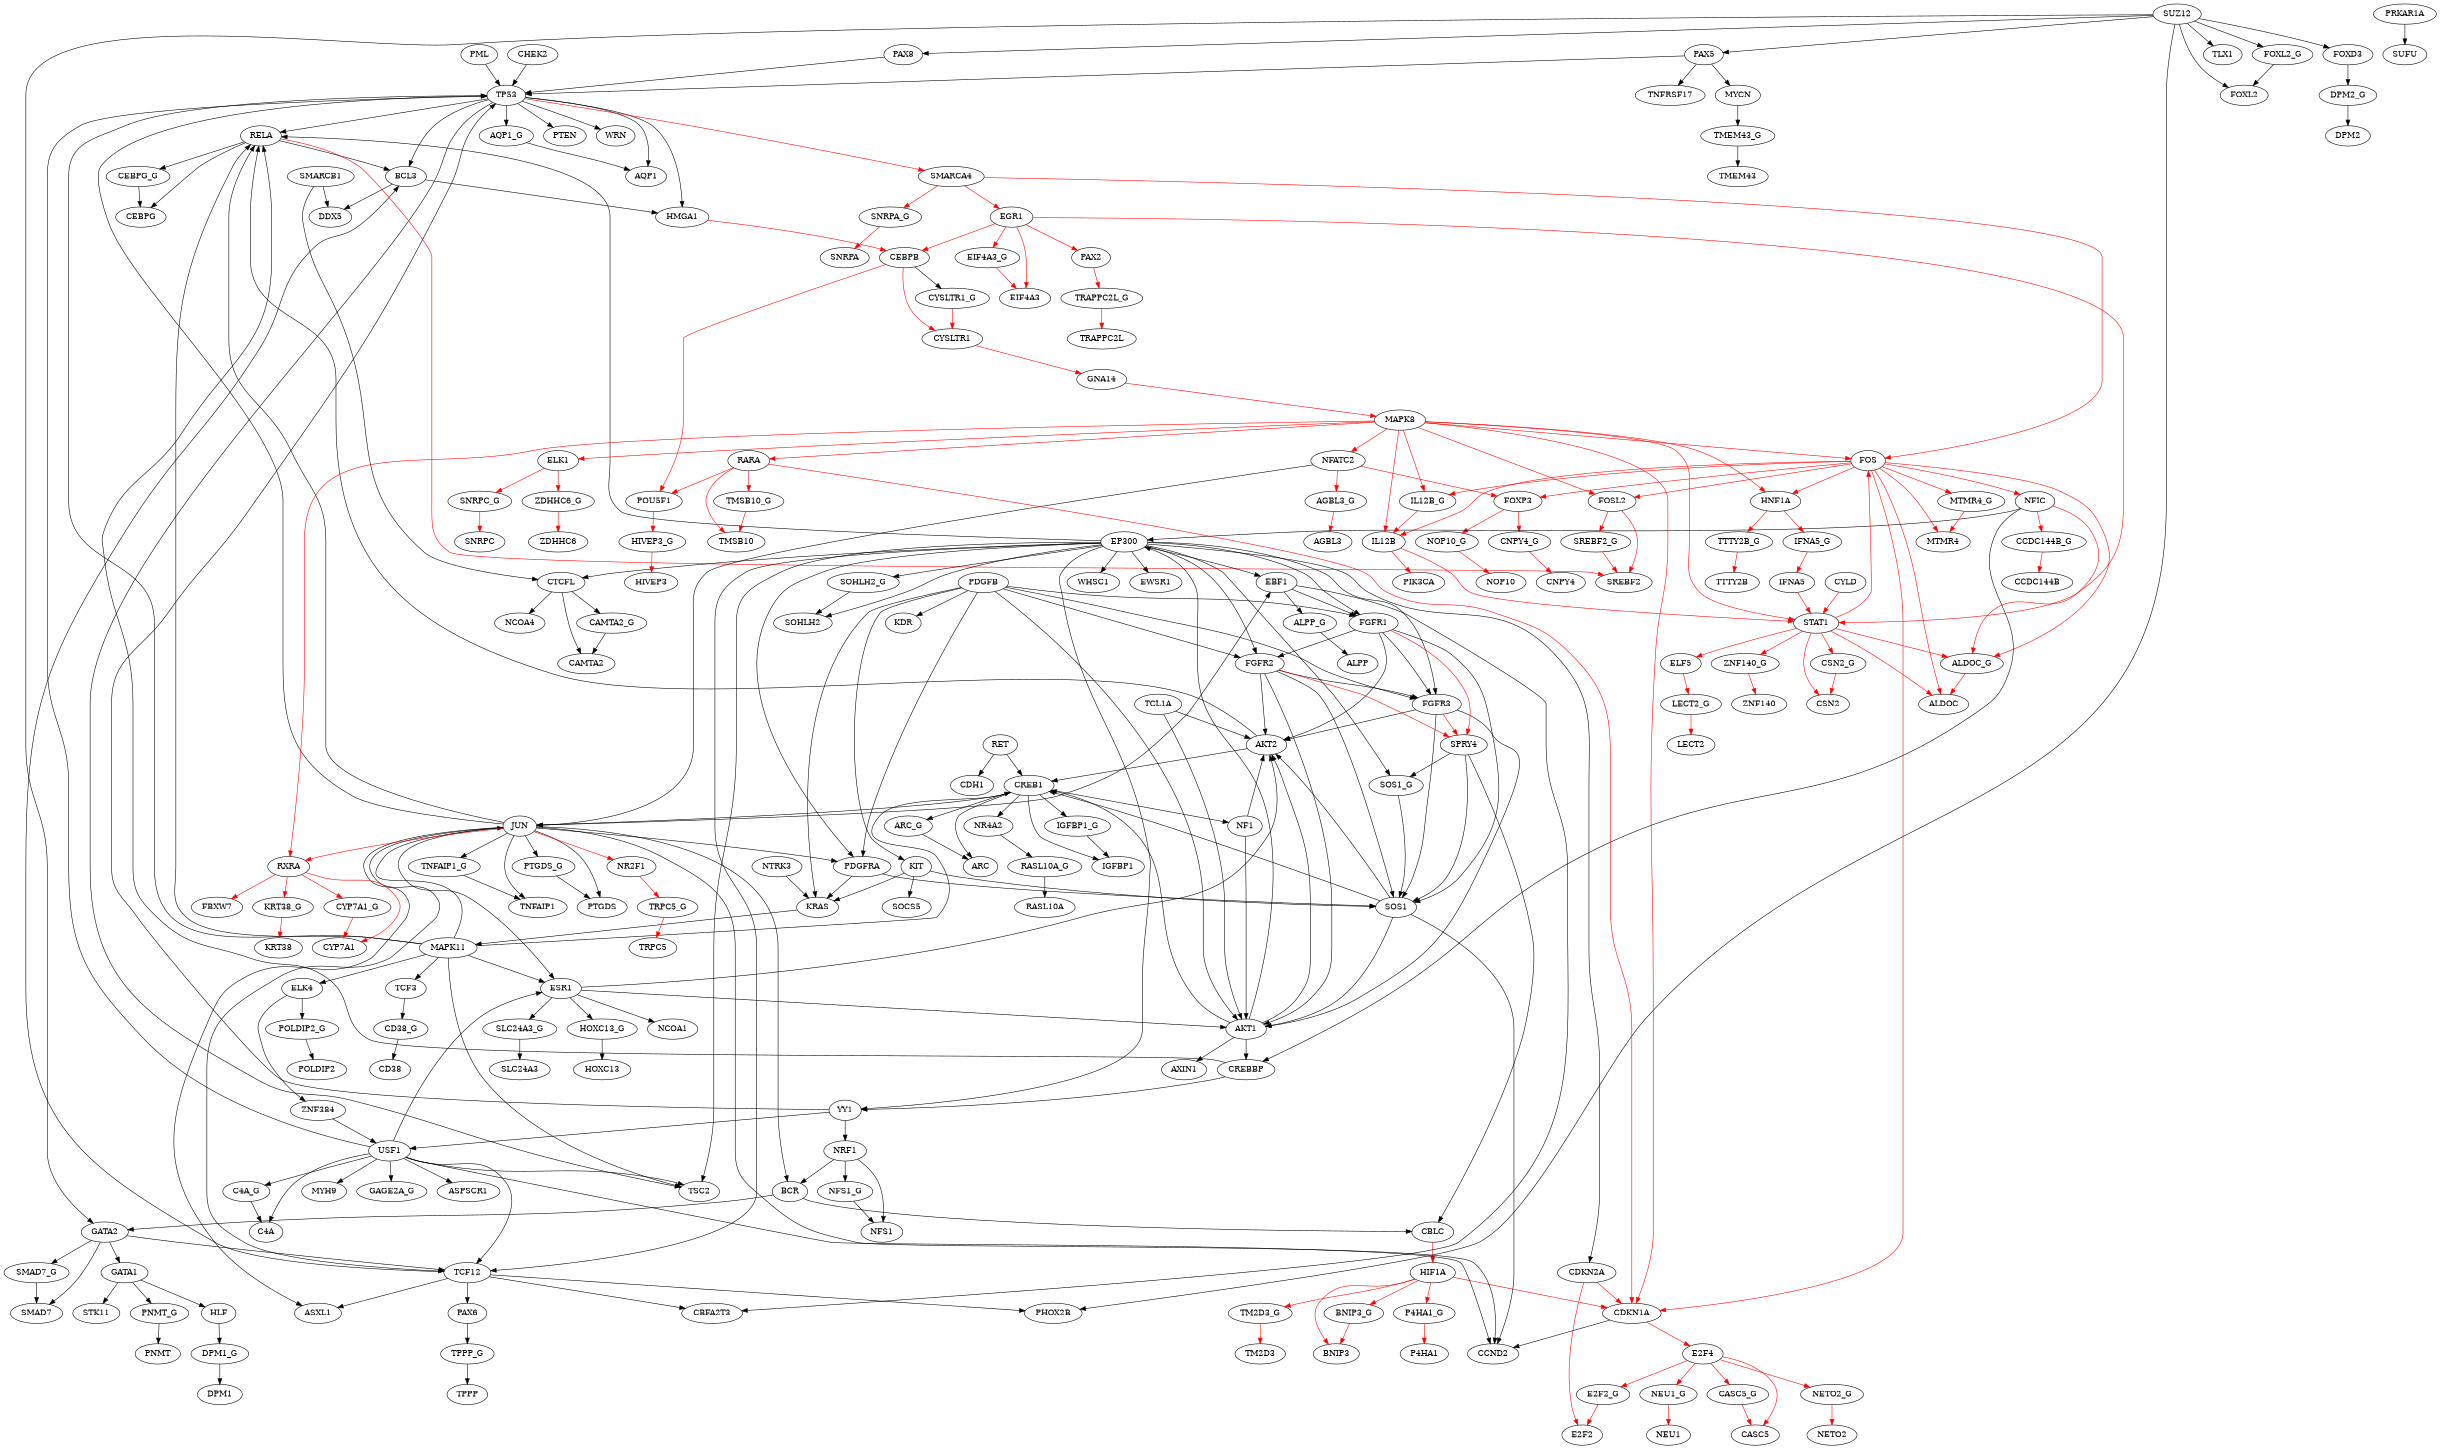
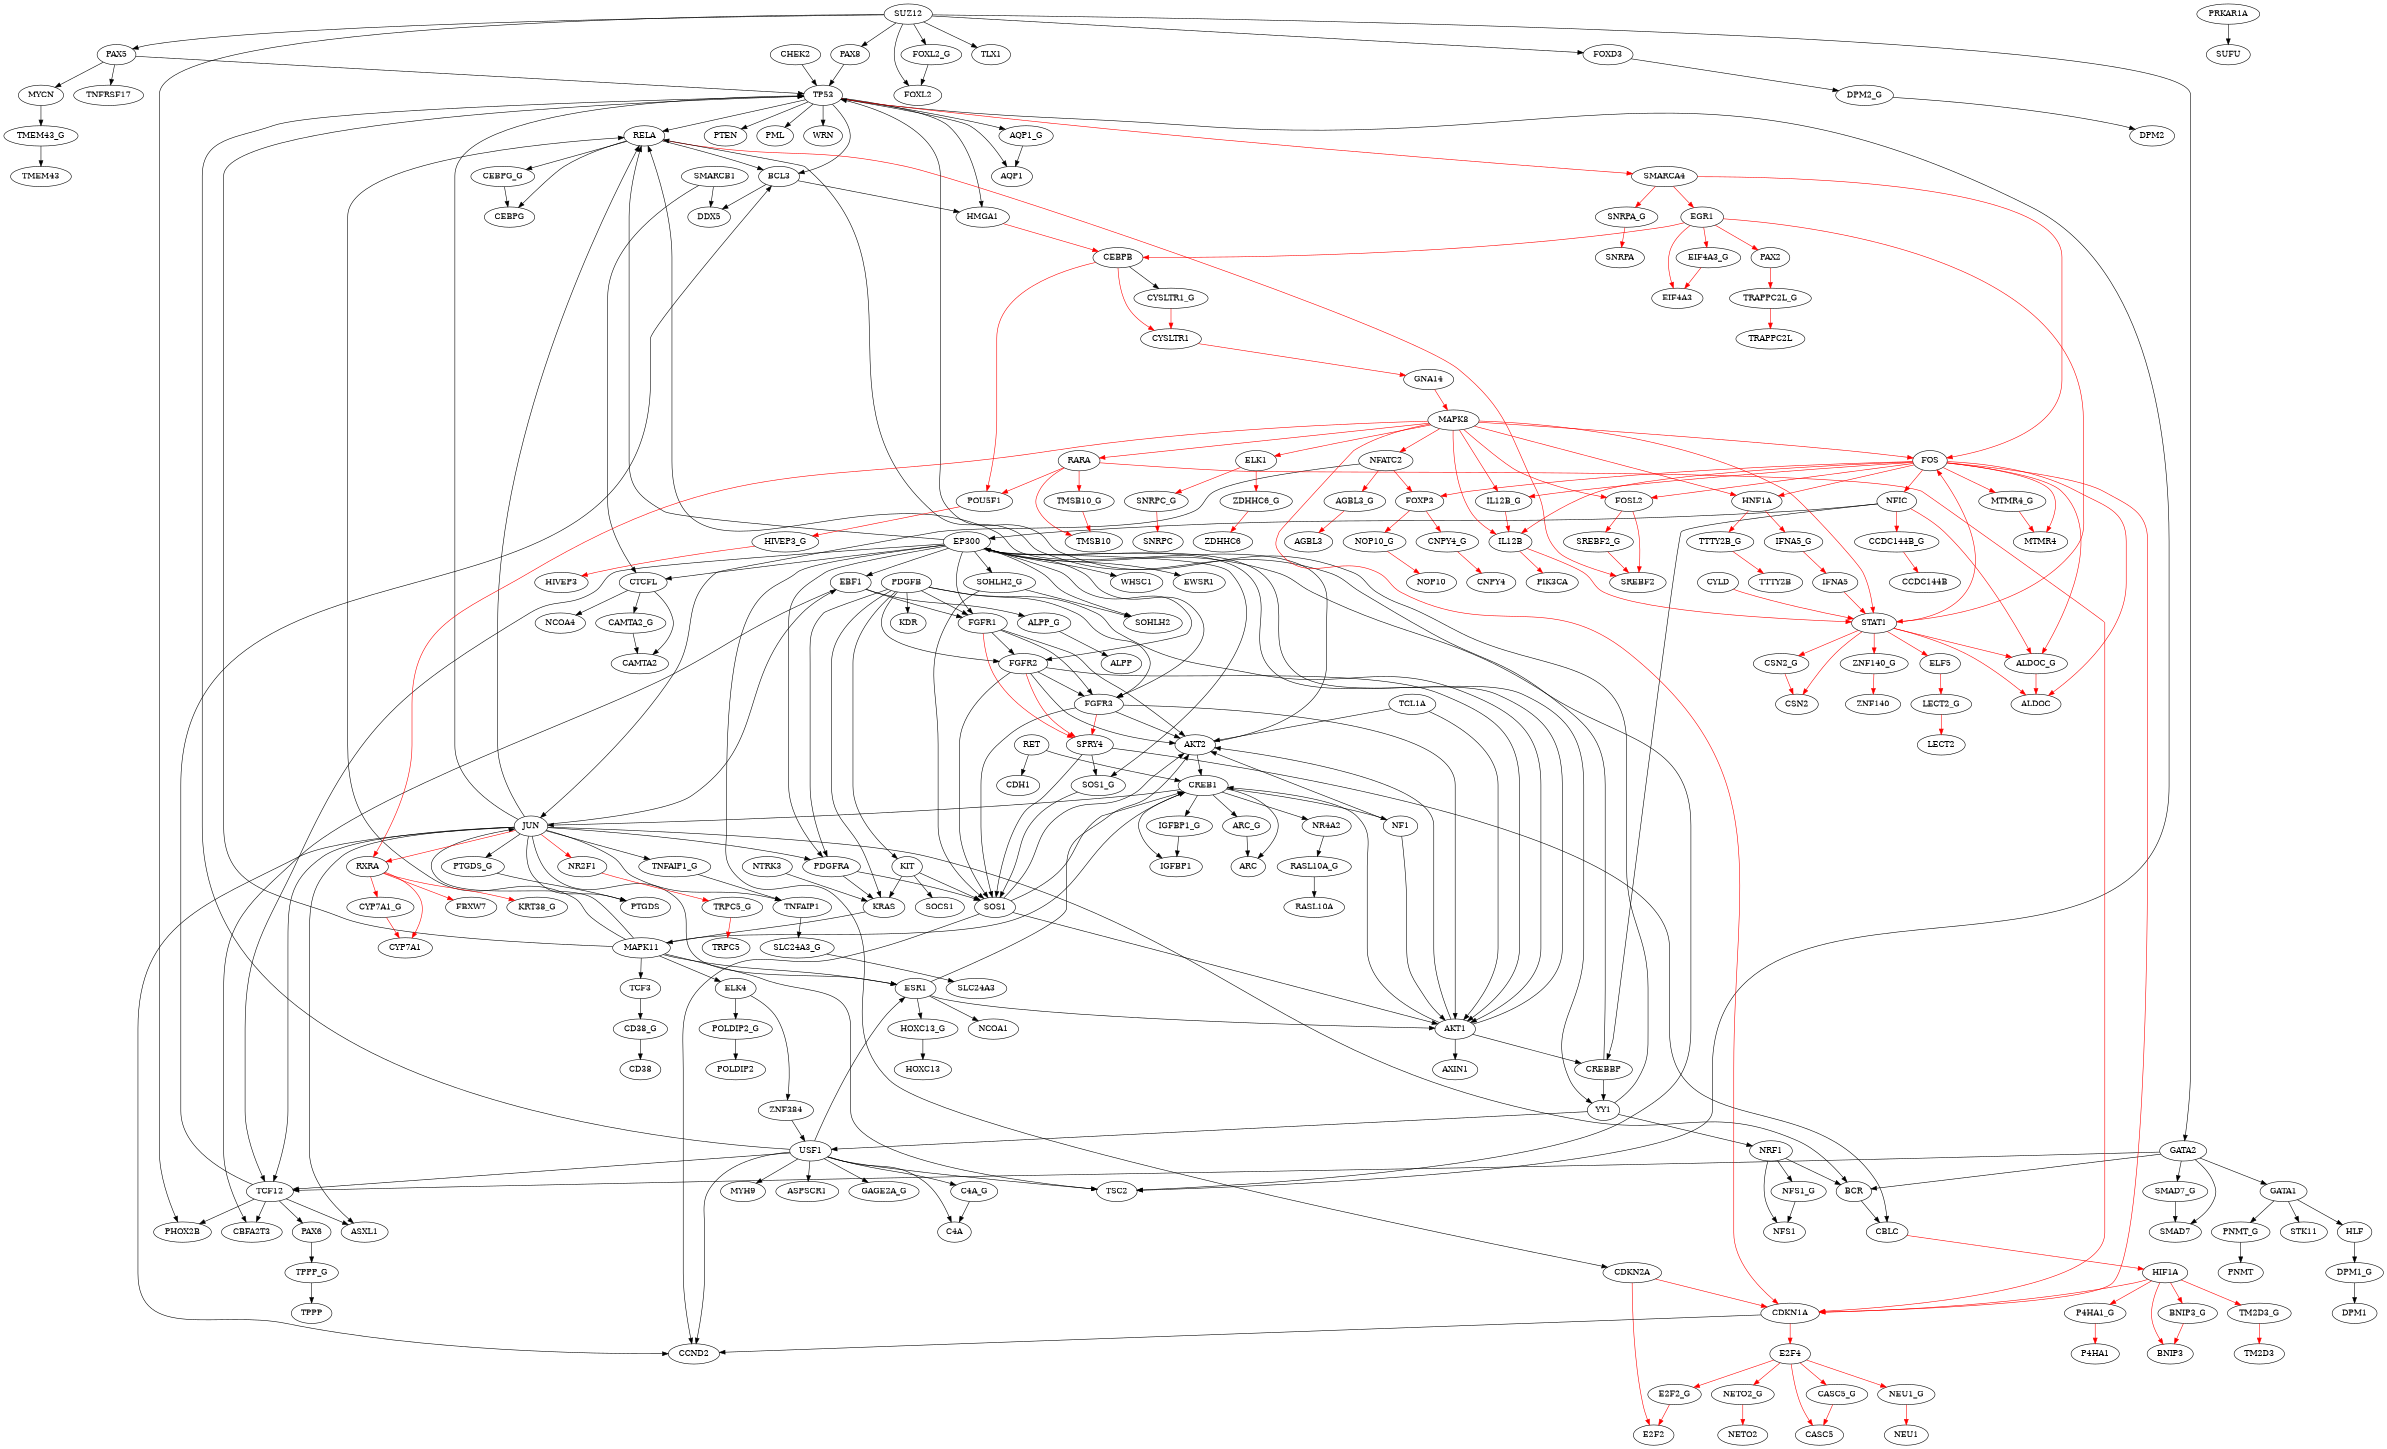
edge "PML" -> "TP53": reversed
edge "FGFR1" -> "SOS1": now "SOHLH2_G" -> "SOS1"
node "SOCS5": label "SOCS5" -> "SOCS1"
node "KRT38": removed
edge "ESR1" -> "SLC24A3_G": now "TNFAIP1" -> "SLC24A3_G"
edge "BCR" -> "GATA2": reversed
